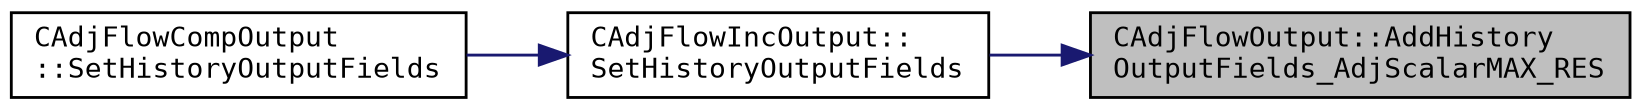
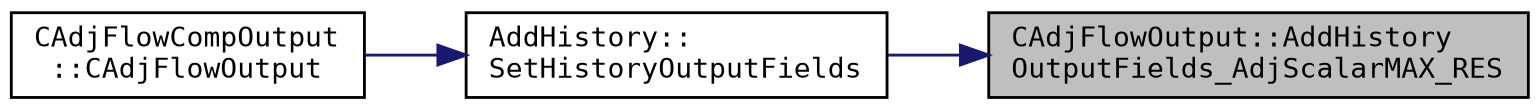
node "CAdjFlowCompOutput ::SetHistoryOutputFields": label "CAdjFlowCompOutput ::SetHistoryOutputFields" -> "CAdjFlowCompOutput ::CAdjFlowOutput"
node "CAdjFlowIncOutput:: SetHistoryOutputFields": label "CAdjFlowIncOutput:: SetHistoryOutputFields" -> "AddHistory:: SetHistoryOutputFields"
